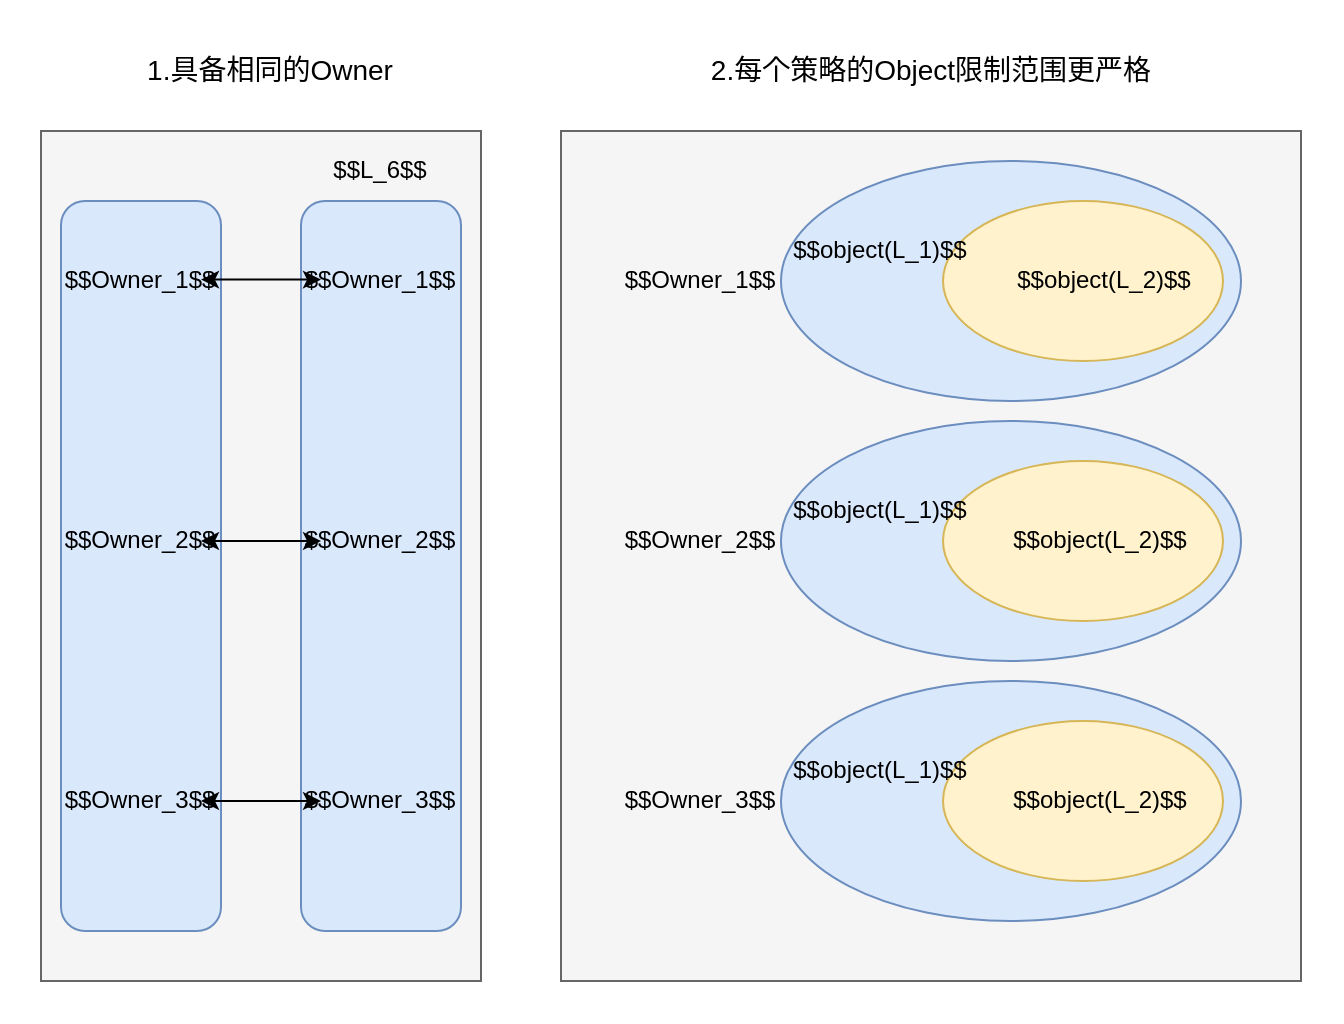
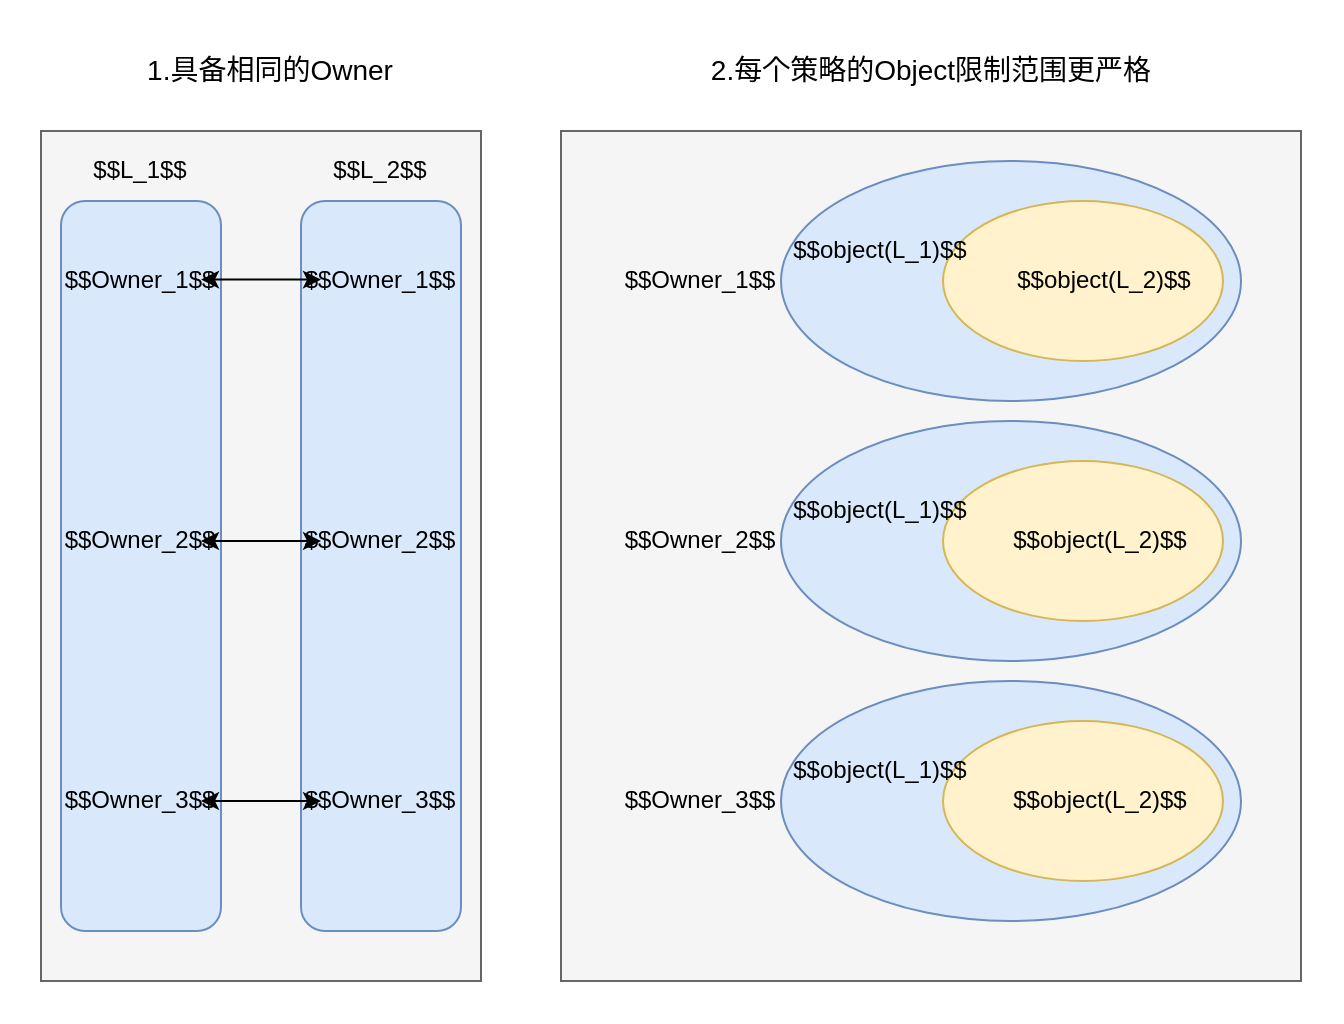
node "$$L_1$$": added
node "$$L_6$$": label "$$L_6$$" -> "$$L_2$$"
